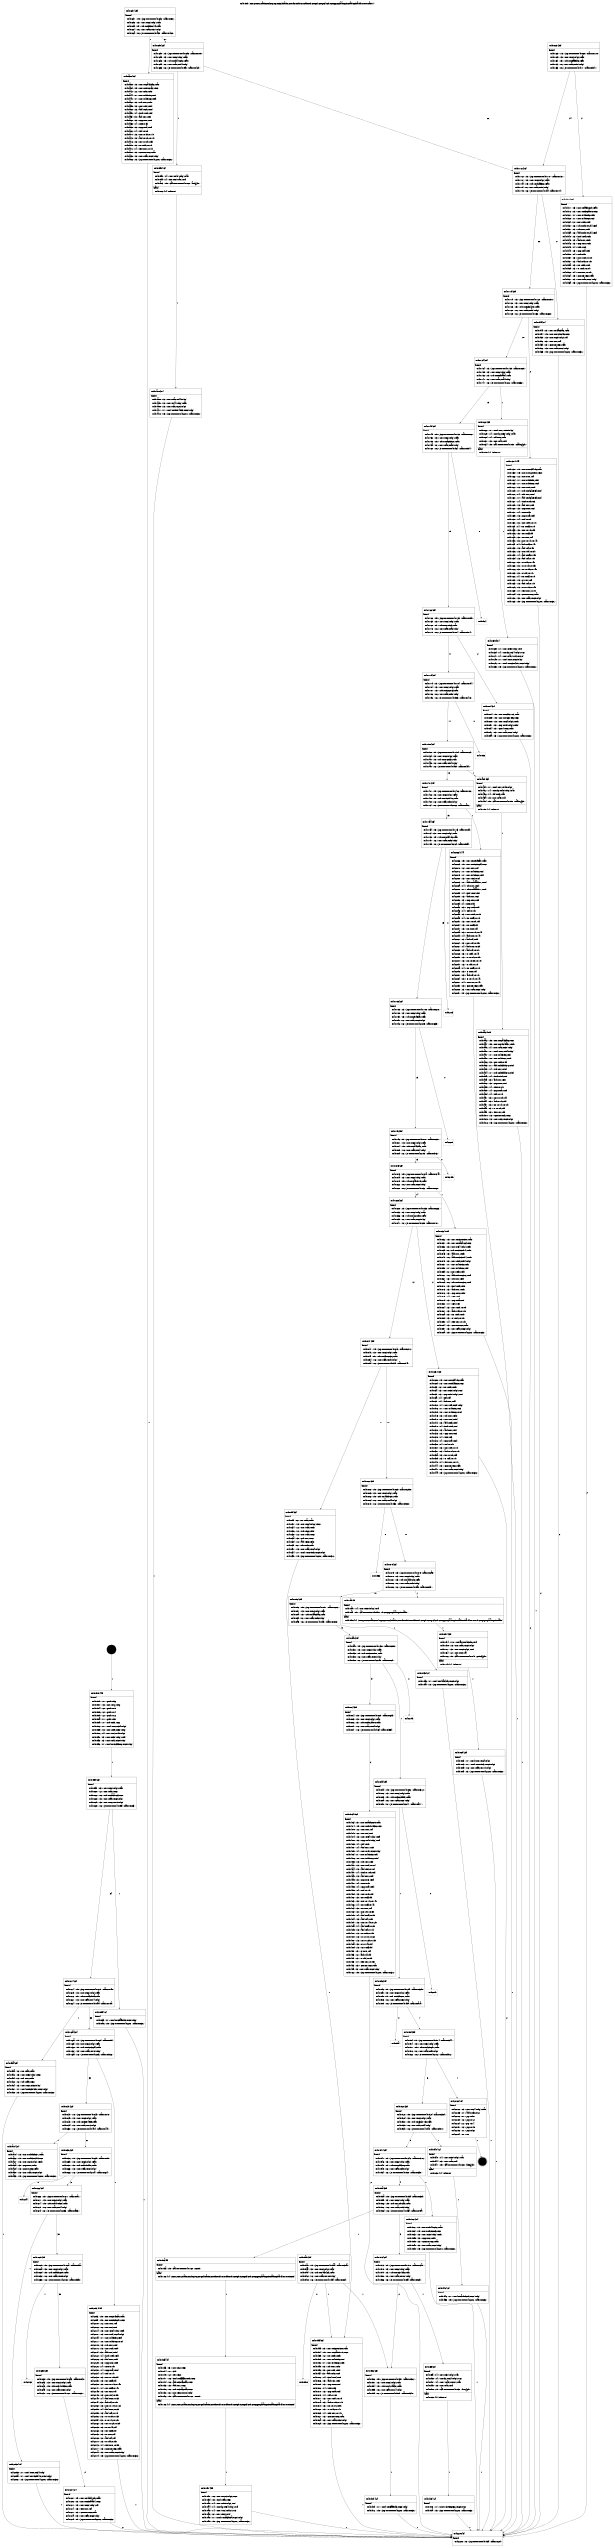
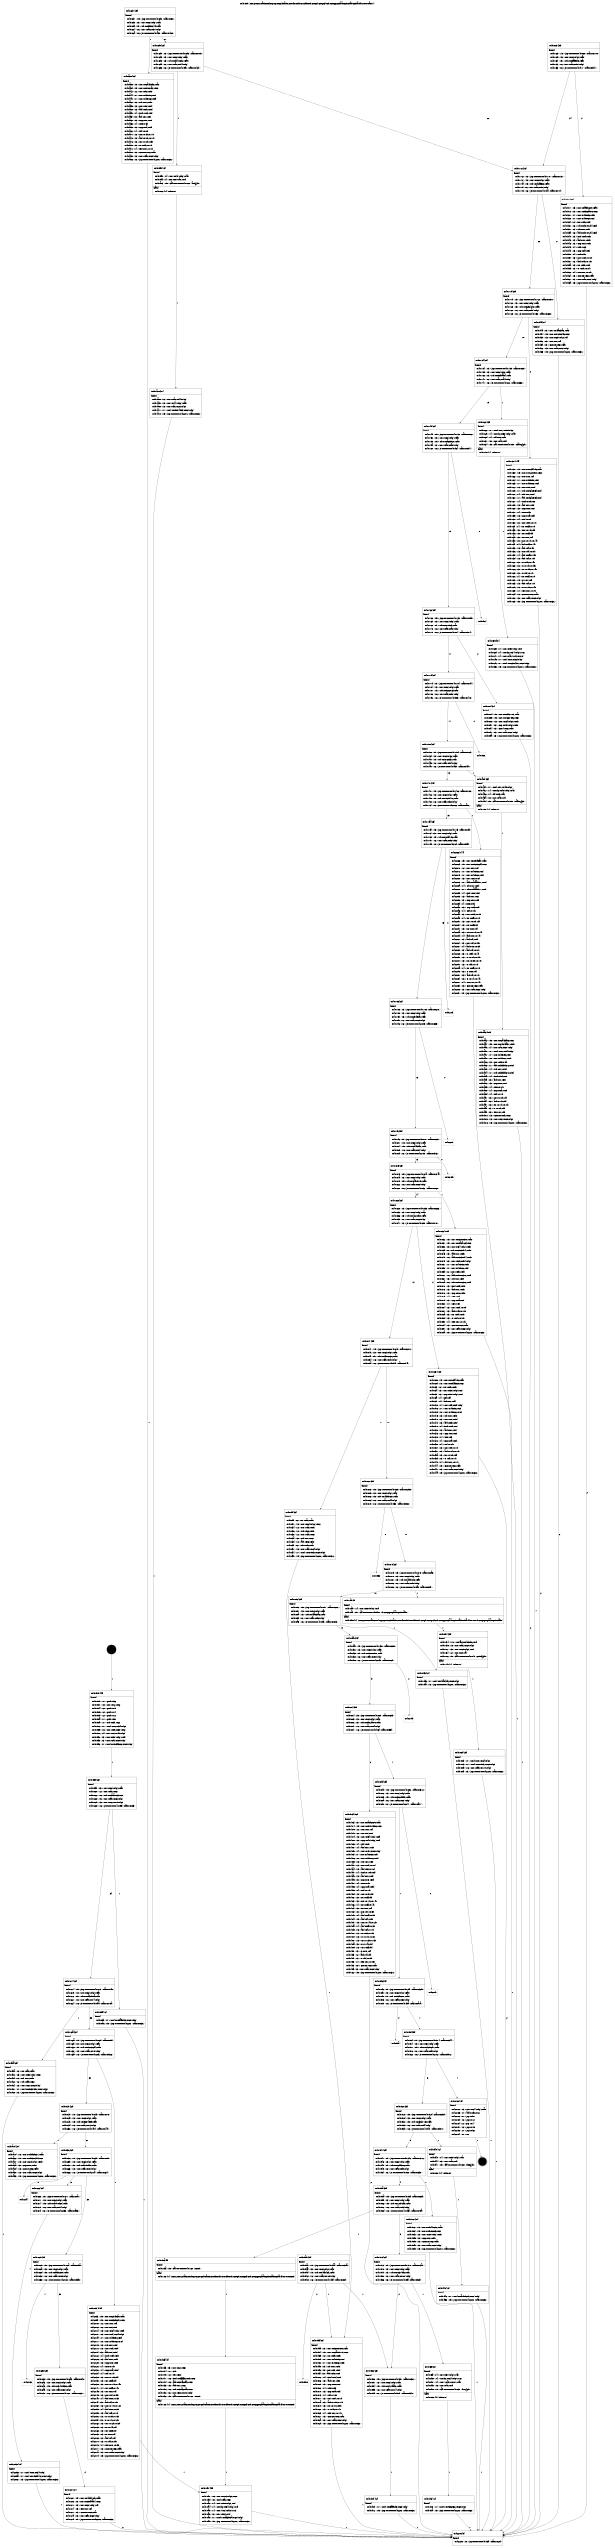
edge "0x4018ab [25]" -> "0x4018dd [25]": now "0x4018c4 [25]" -> "0x4018dd [25]"
edge "0x40166c [25]" -> "0x401685 [25]": now "0x401656 [22]" -> "0x401685 [25]"
edge "0x4020f6 [140]" -> "0x40220c [5]": now "0x4020f6 [140]" -> "0x401d97 [35]"
